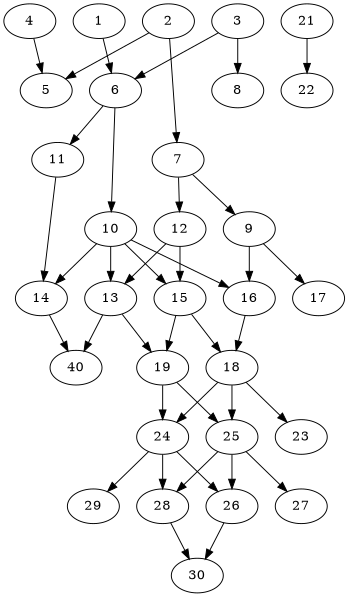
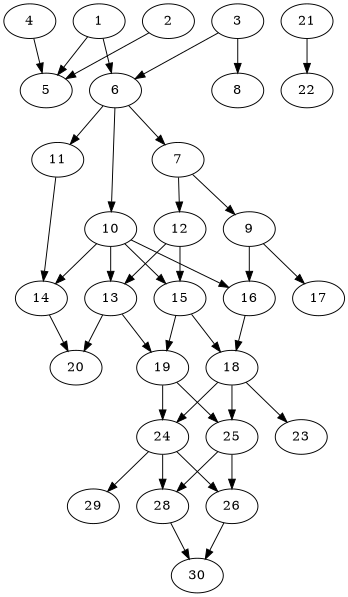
edge "1" -> "5": added
edge "2" -> "7": now "6" -> "7"
node "40": label "40" -> "20"
node "27": removed
